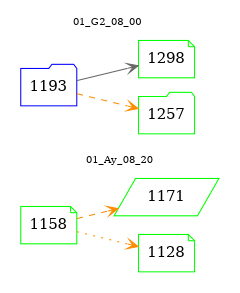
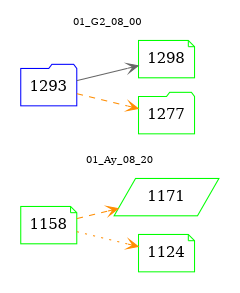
node "1193": label "1193" -> "1293"
node "1257": label "1257" -> "1277"
node "1128": label "1128" -> "1124"
